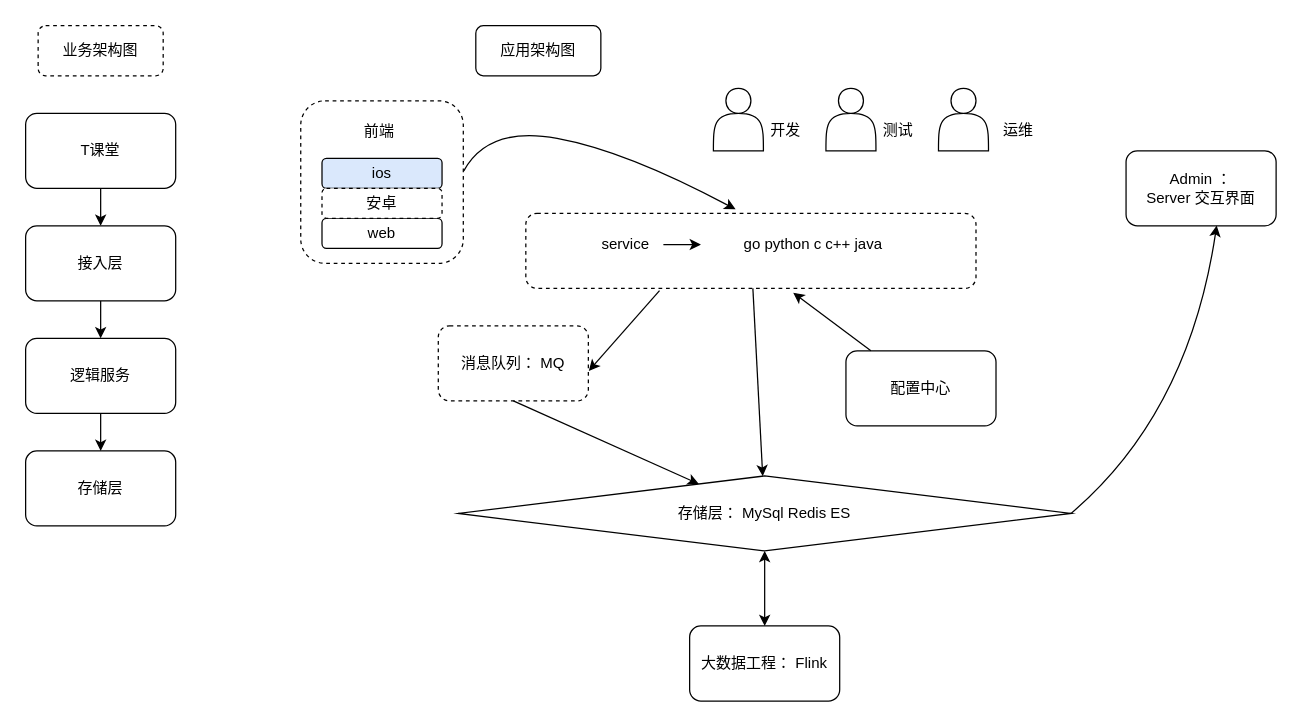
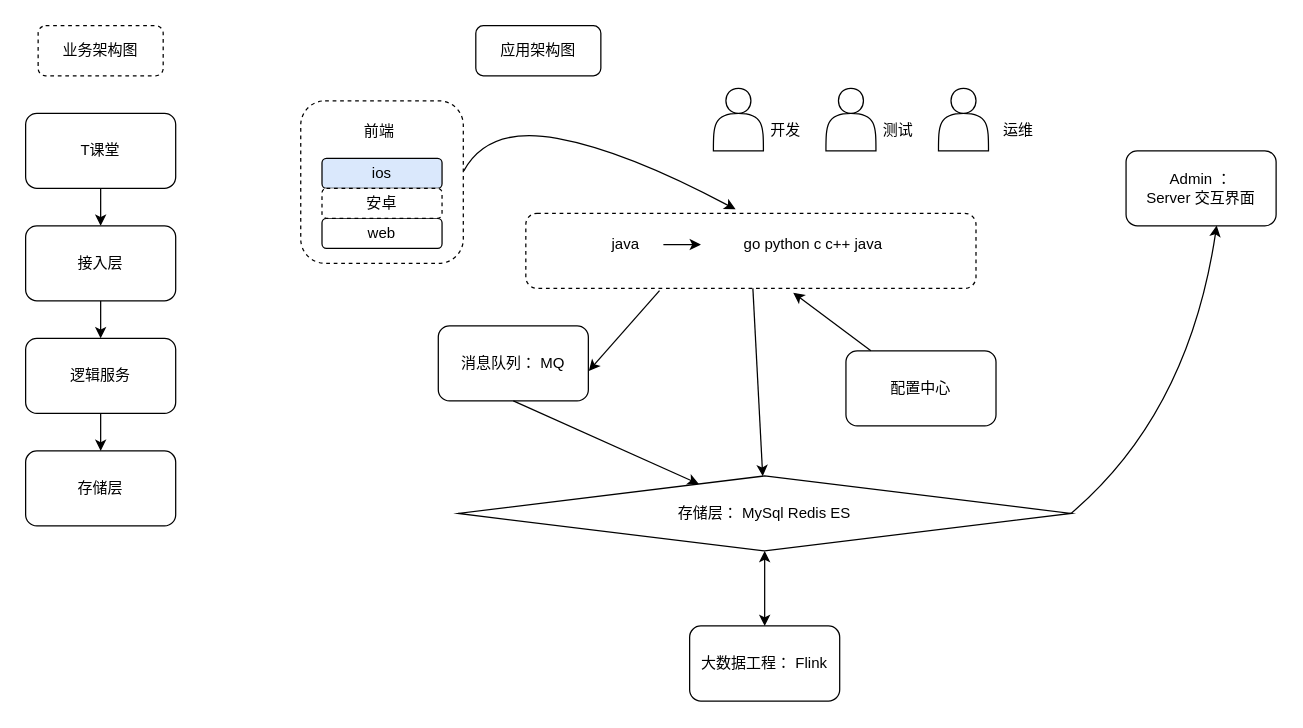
node "service": label "service" -> "java"
node "消息队列： MQ": style dashed -> solid
